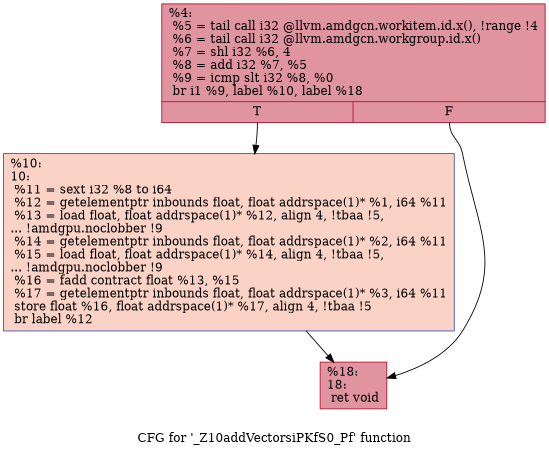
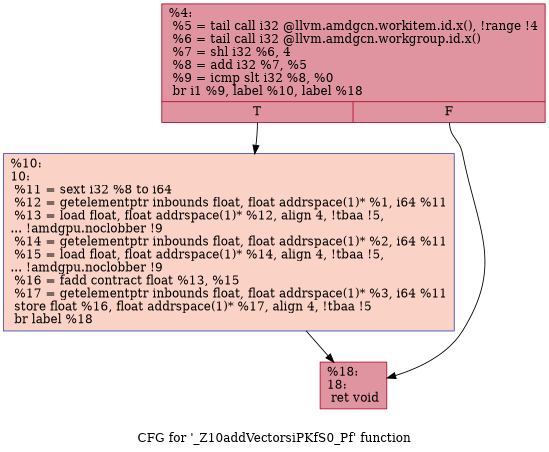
node "%10:": text "br label %12" -> "br label %18"
